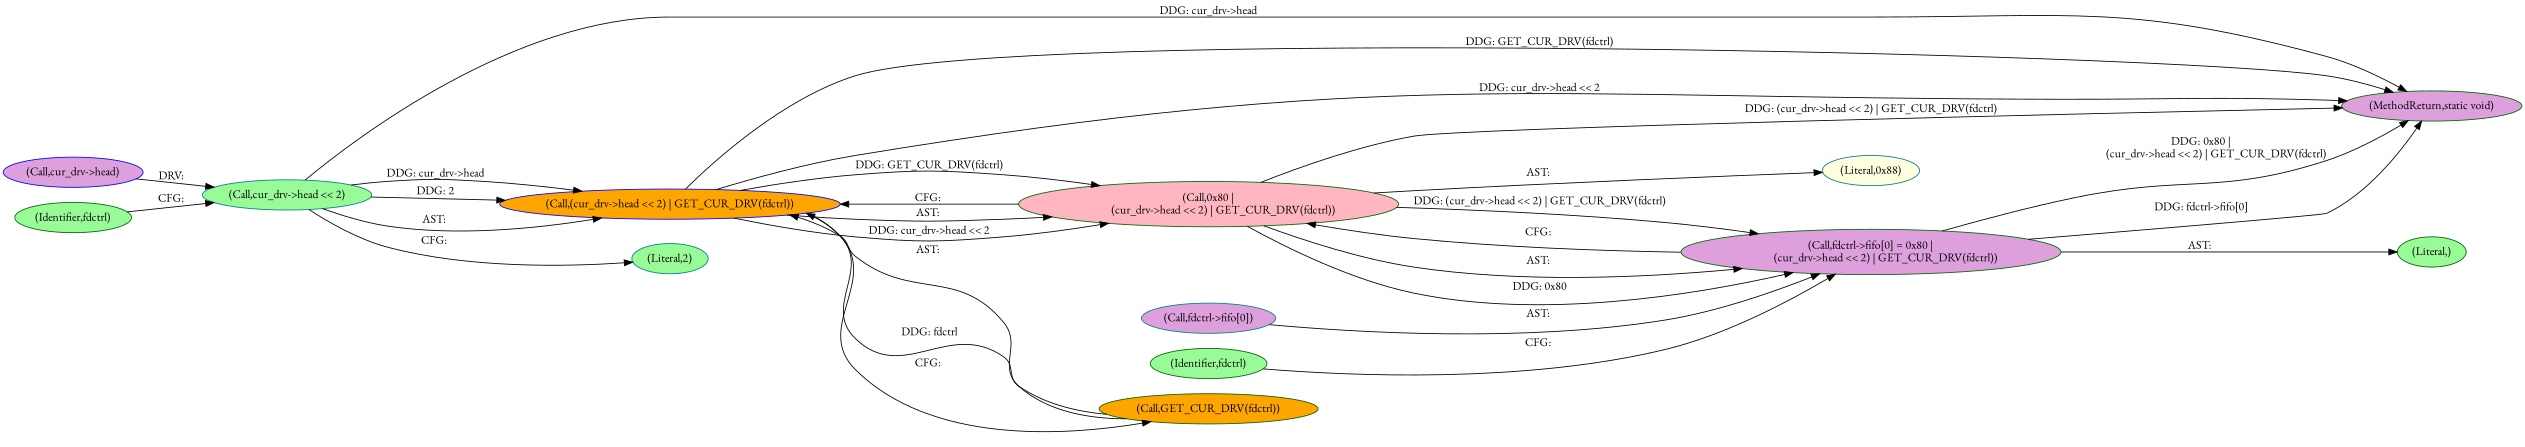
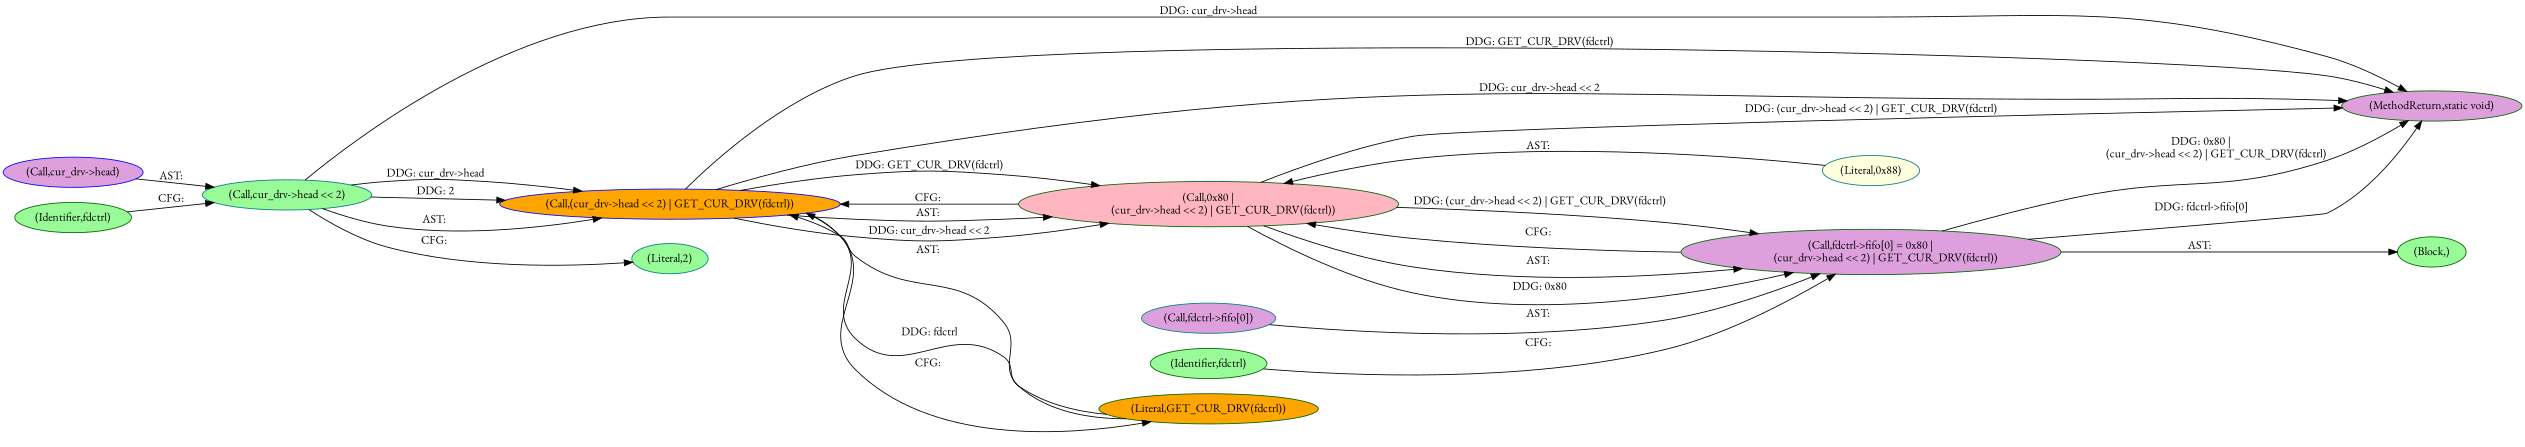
edge "(Call,cur_drv->head)" -> "(Call,cur_drv->head << 2)": label "DRV: " -> "AST: "
edge "(Call,0x80 | (cur_drv->head << 2) | GET_CUR_DRV(fdctrl))" -> "(Literal,0x88)": reversed
node "(Literal,)": label "(Literal,)" -> "(Block,)"
node "(Call,GET_CUR_DRV(fdctrl))": label "(Call,GET_CUR_DRV(fdctrl))" -> "(Literal,GET_CUR_DRV(fdctrl))"
